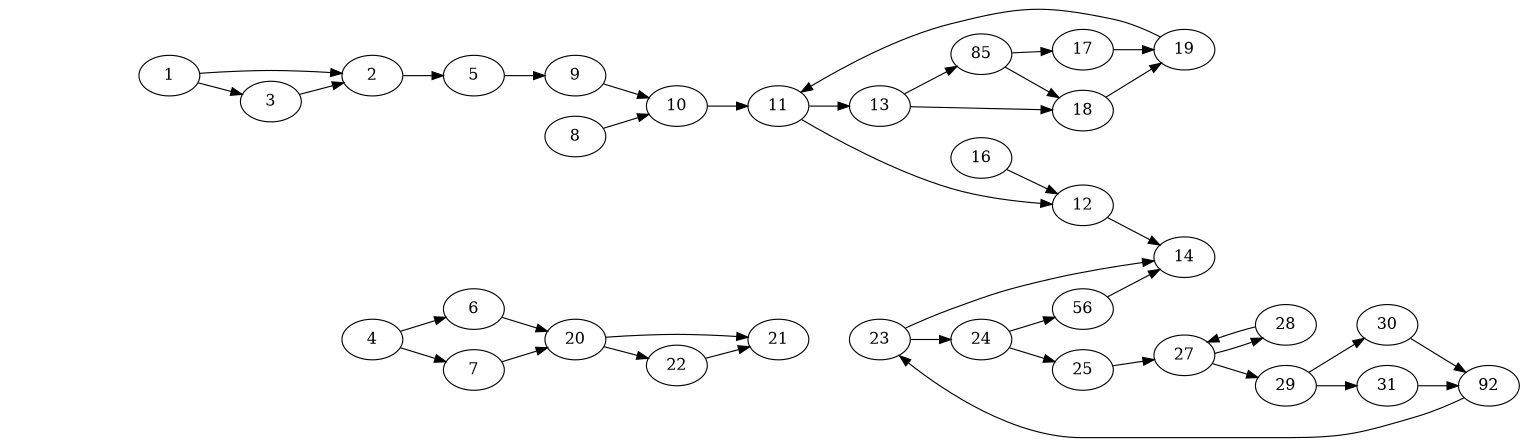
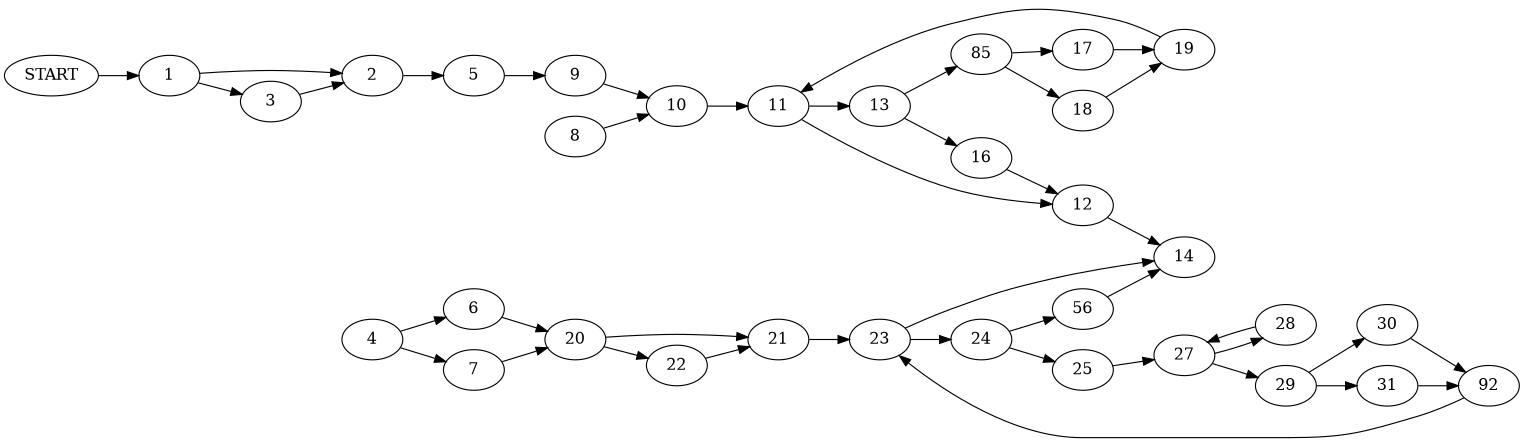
node "START": added
edge "13" -> "18": now "13" -> "16"
edge "21" -> "23": added
